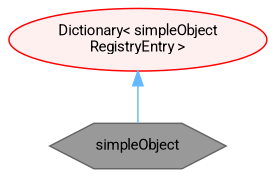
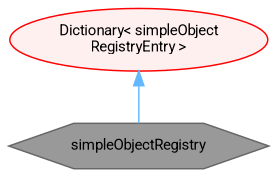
node "simpleObject": label "simpleObject" -> "simpleObjectRegistry"
